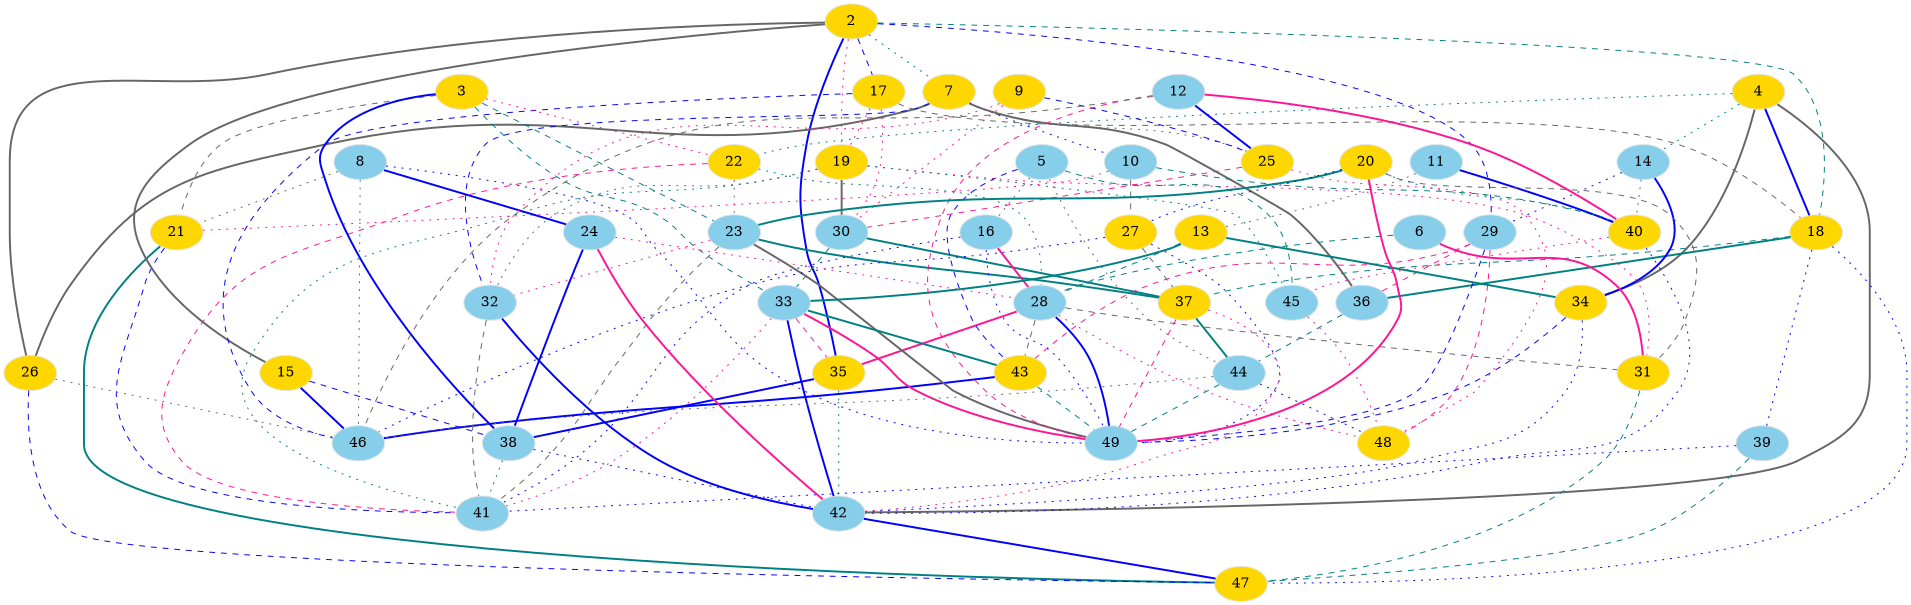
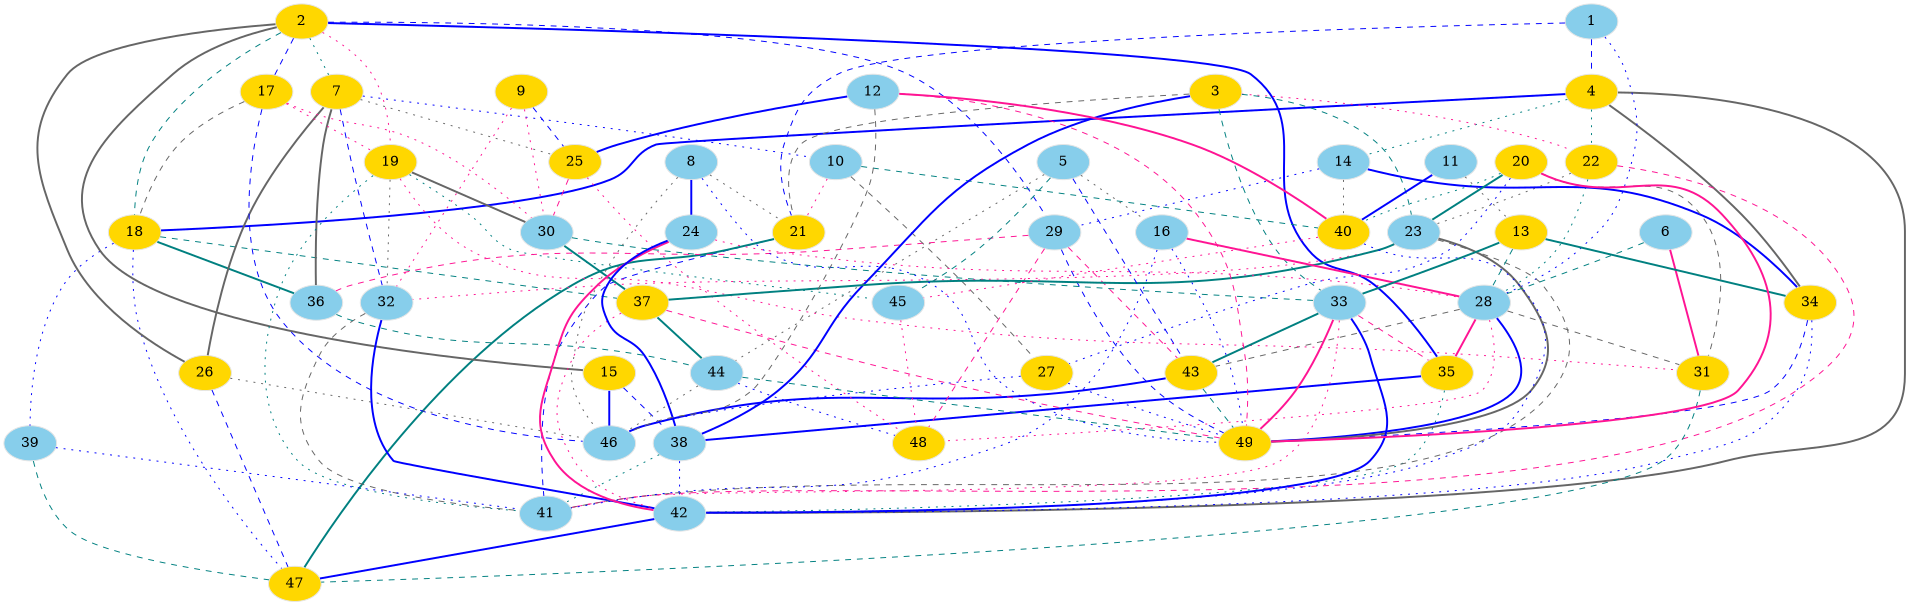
node "1": added
edge "27" -- "37": removed
node "49": fillcolor skyblue -> gold
